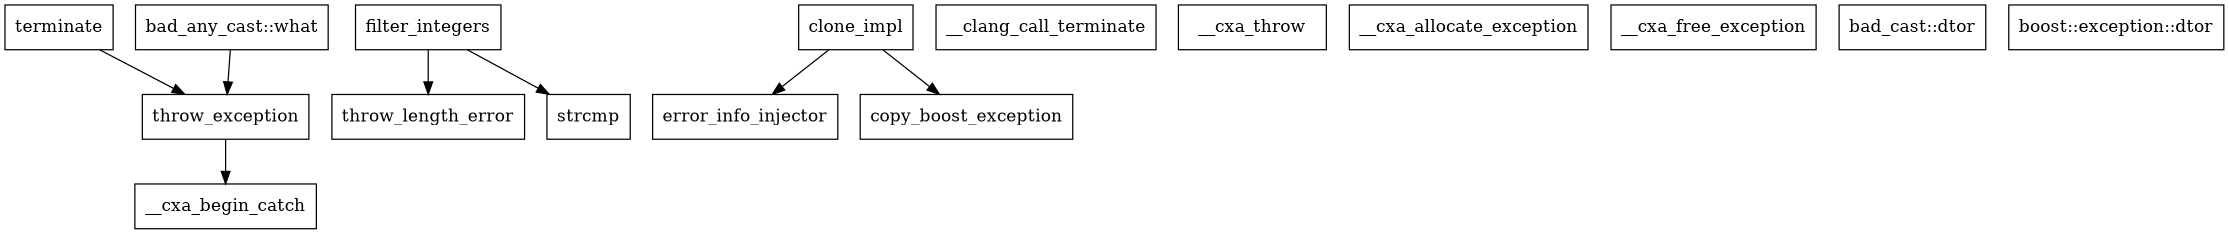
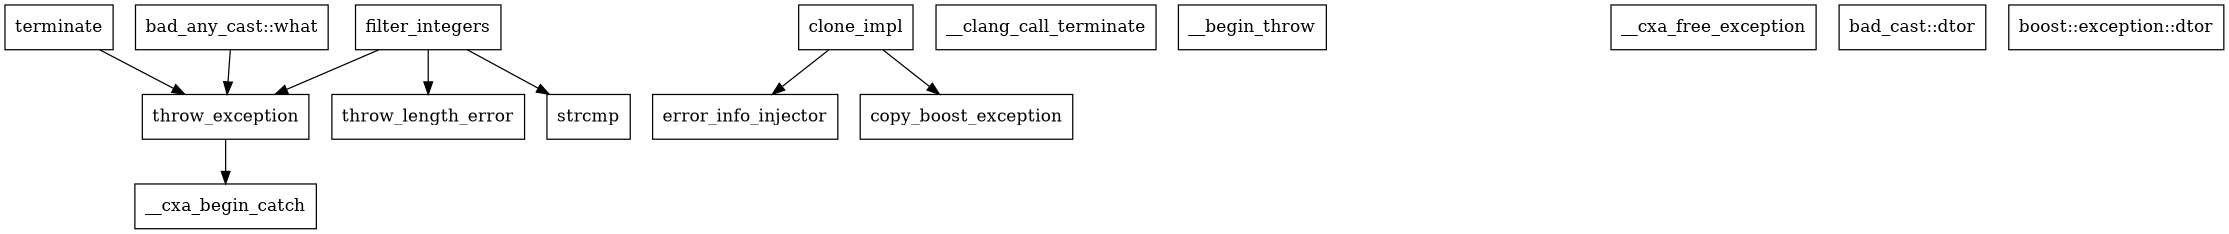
node "__cxa_throw": label "__cxa_throw" -> "__begin_throw"
node "__cxa_allocate_exception": removed
edge "filter_integers" -> "throw_exception": added
